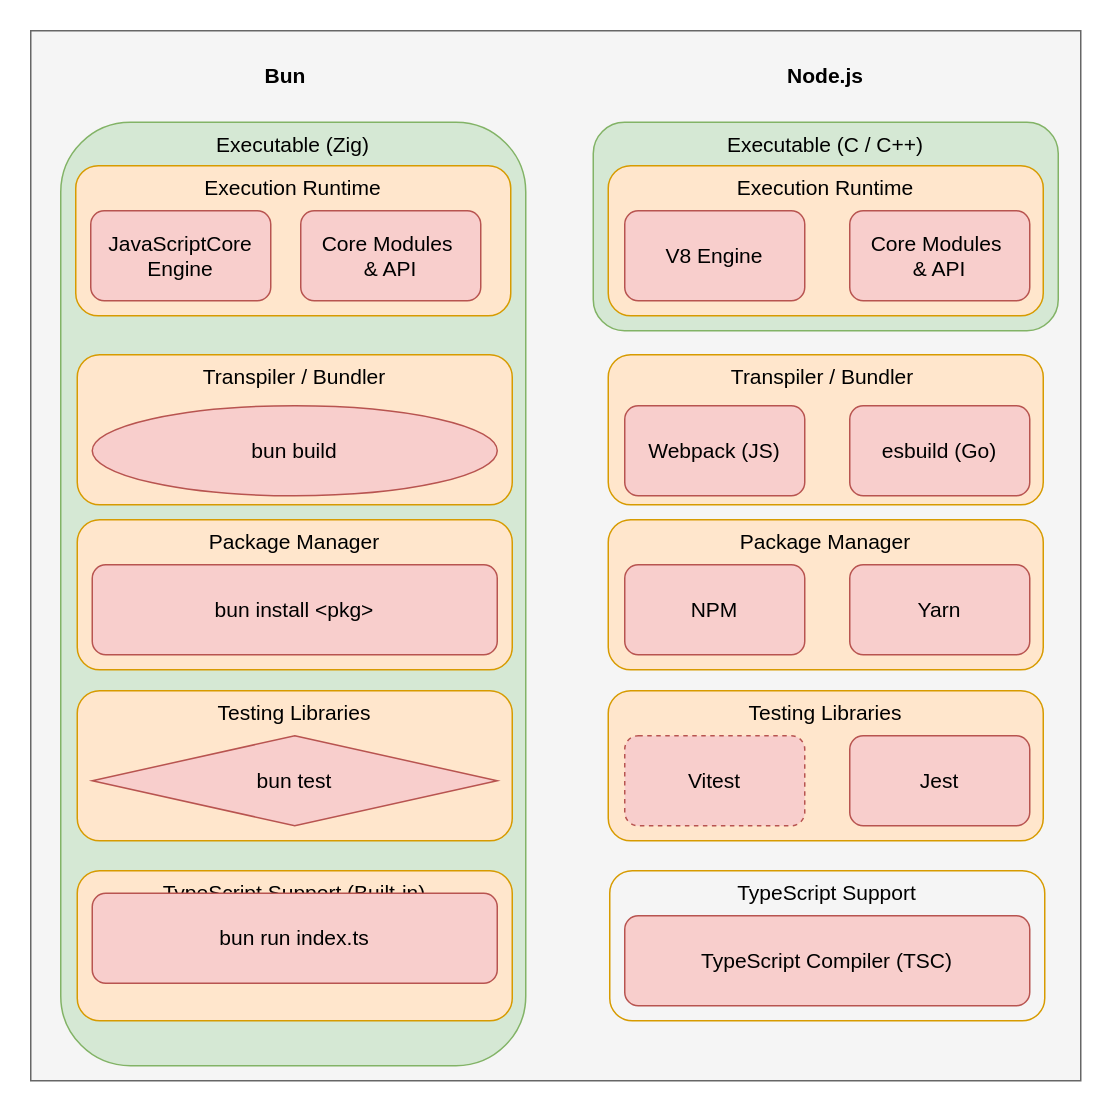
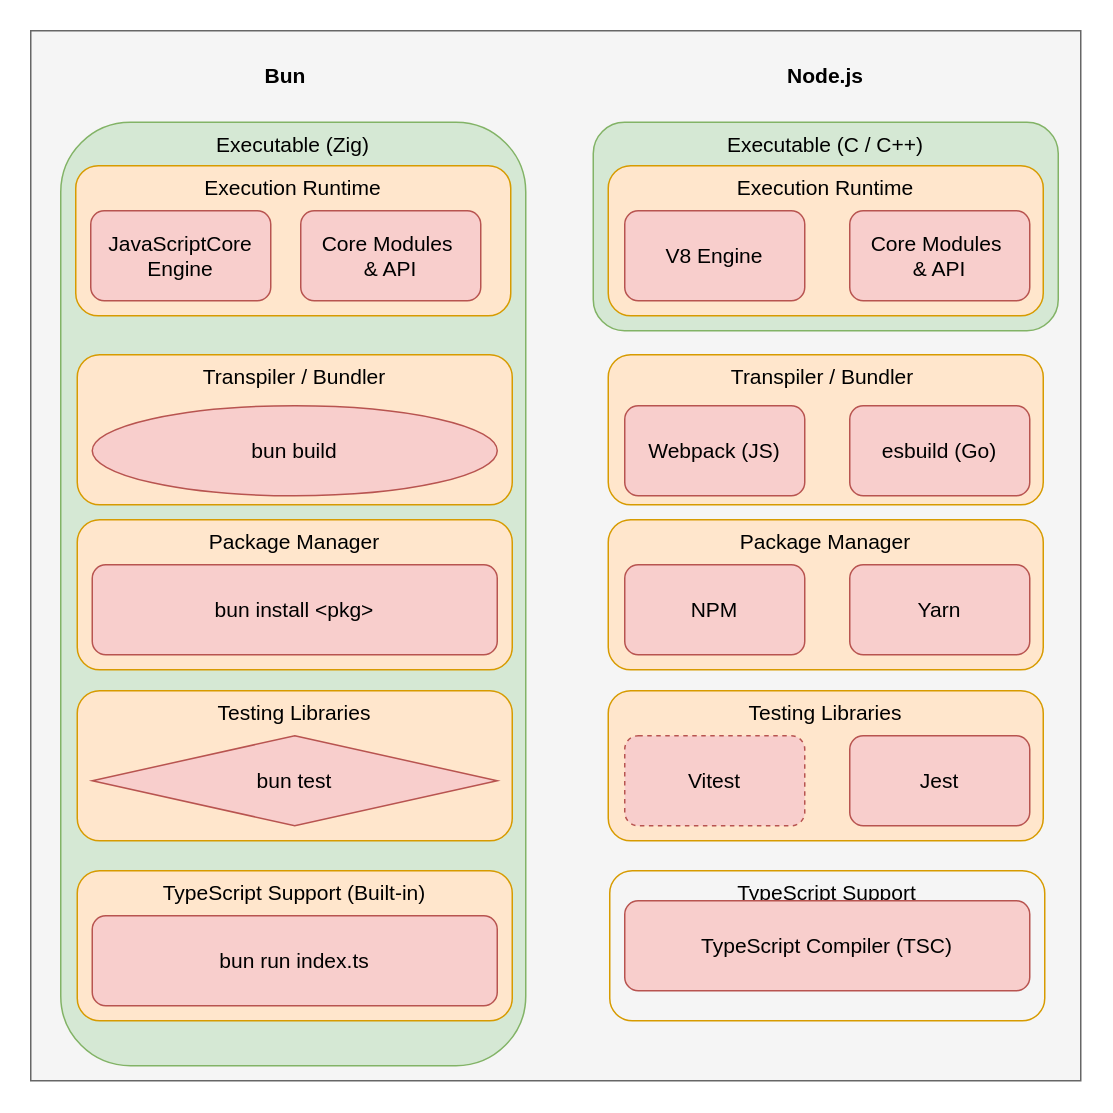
node "bun run index.ts": moved (295, 938) -> (295, 961)
node "TypeScript Compiler (TSC)": moved (827, 961) -> (827, 946)
